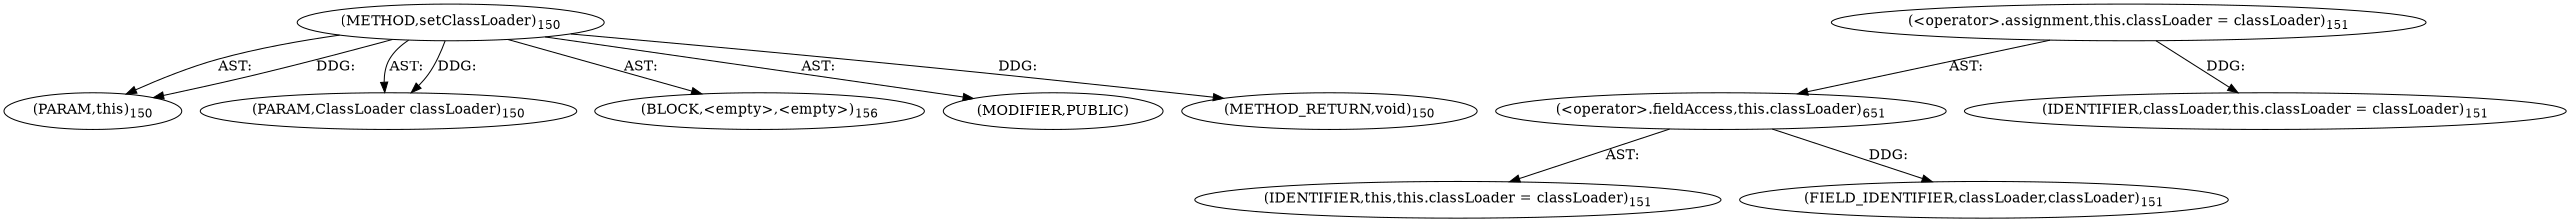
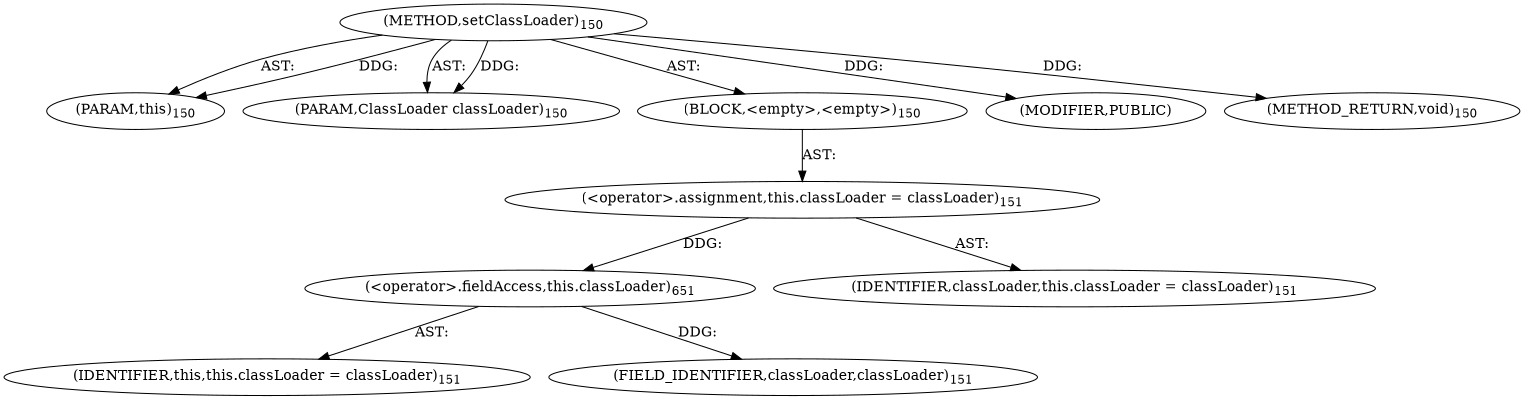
edge "(METHOD,setClassLoader)" -> "(MODIFIER,PUBLIC)": label "AST: " -> "DDG: "
edge "(<operator>.assignment,this.classLoader = classLoader)" -> "(<operator>.fieldAccess,this.classLoader)": label "AST: " -> "DDG: "
edge "(<operator>.assignment,this.classLoader = classLoader)" -> "(IDENTIFIER,classLoader,this.classLoader = classLoader)": label "DDG: " -> "AST: "
node "(BLOCK,<empty>,<empty>)": text "156" -> "150"
edge "(BLOCK,<empty>,<empty>)" -> "(<operator>.assignment,this.classLoader = classLoader)": added, label "AST:"
